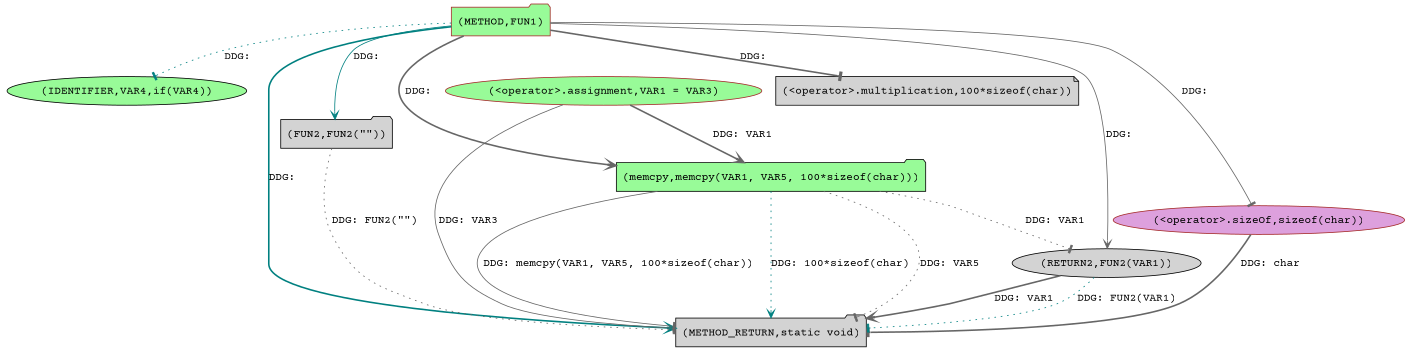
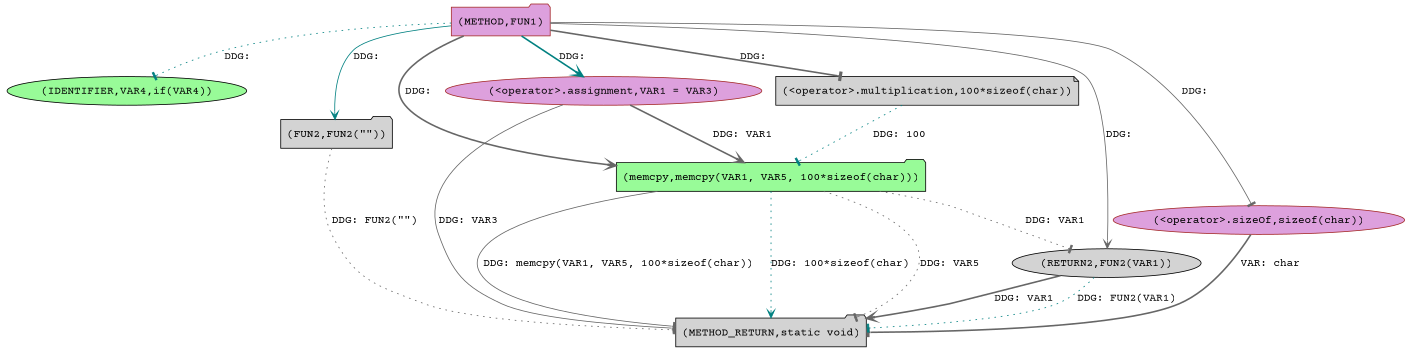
node "(METHOD,FUN1)": fillcolor palegreen -> plum
node "(<operator>.assignment,VAR1 = VAR3)": fillcolor palegreen -> plum
edge "(<operator>.multiplication,100*sizeof(char))" -> "(memcpy,memcpy(VAR1, VAR5, 100*sizeof(char)))": added, label "DDG: 100"
edge "(<operator>.sizeOf,sizeof(char))" -> "(METHOD_RETURN,static void)": label "DDG: char" -> "VAR: char"
edge "(METHOD,FUN1)" -> "(METHOD_RETURN,static void)": now "(METHOD,FUN1)" -> "(<operator>.assignment,VAR1 = VAR3)"
